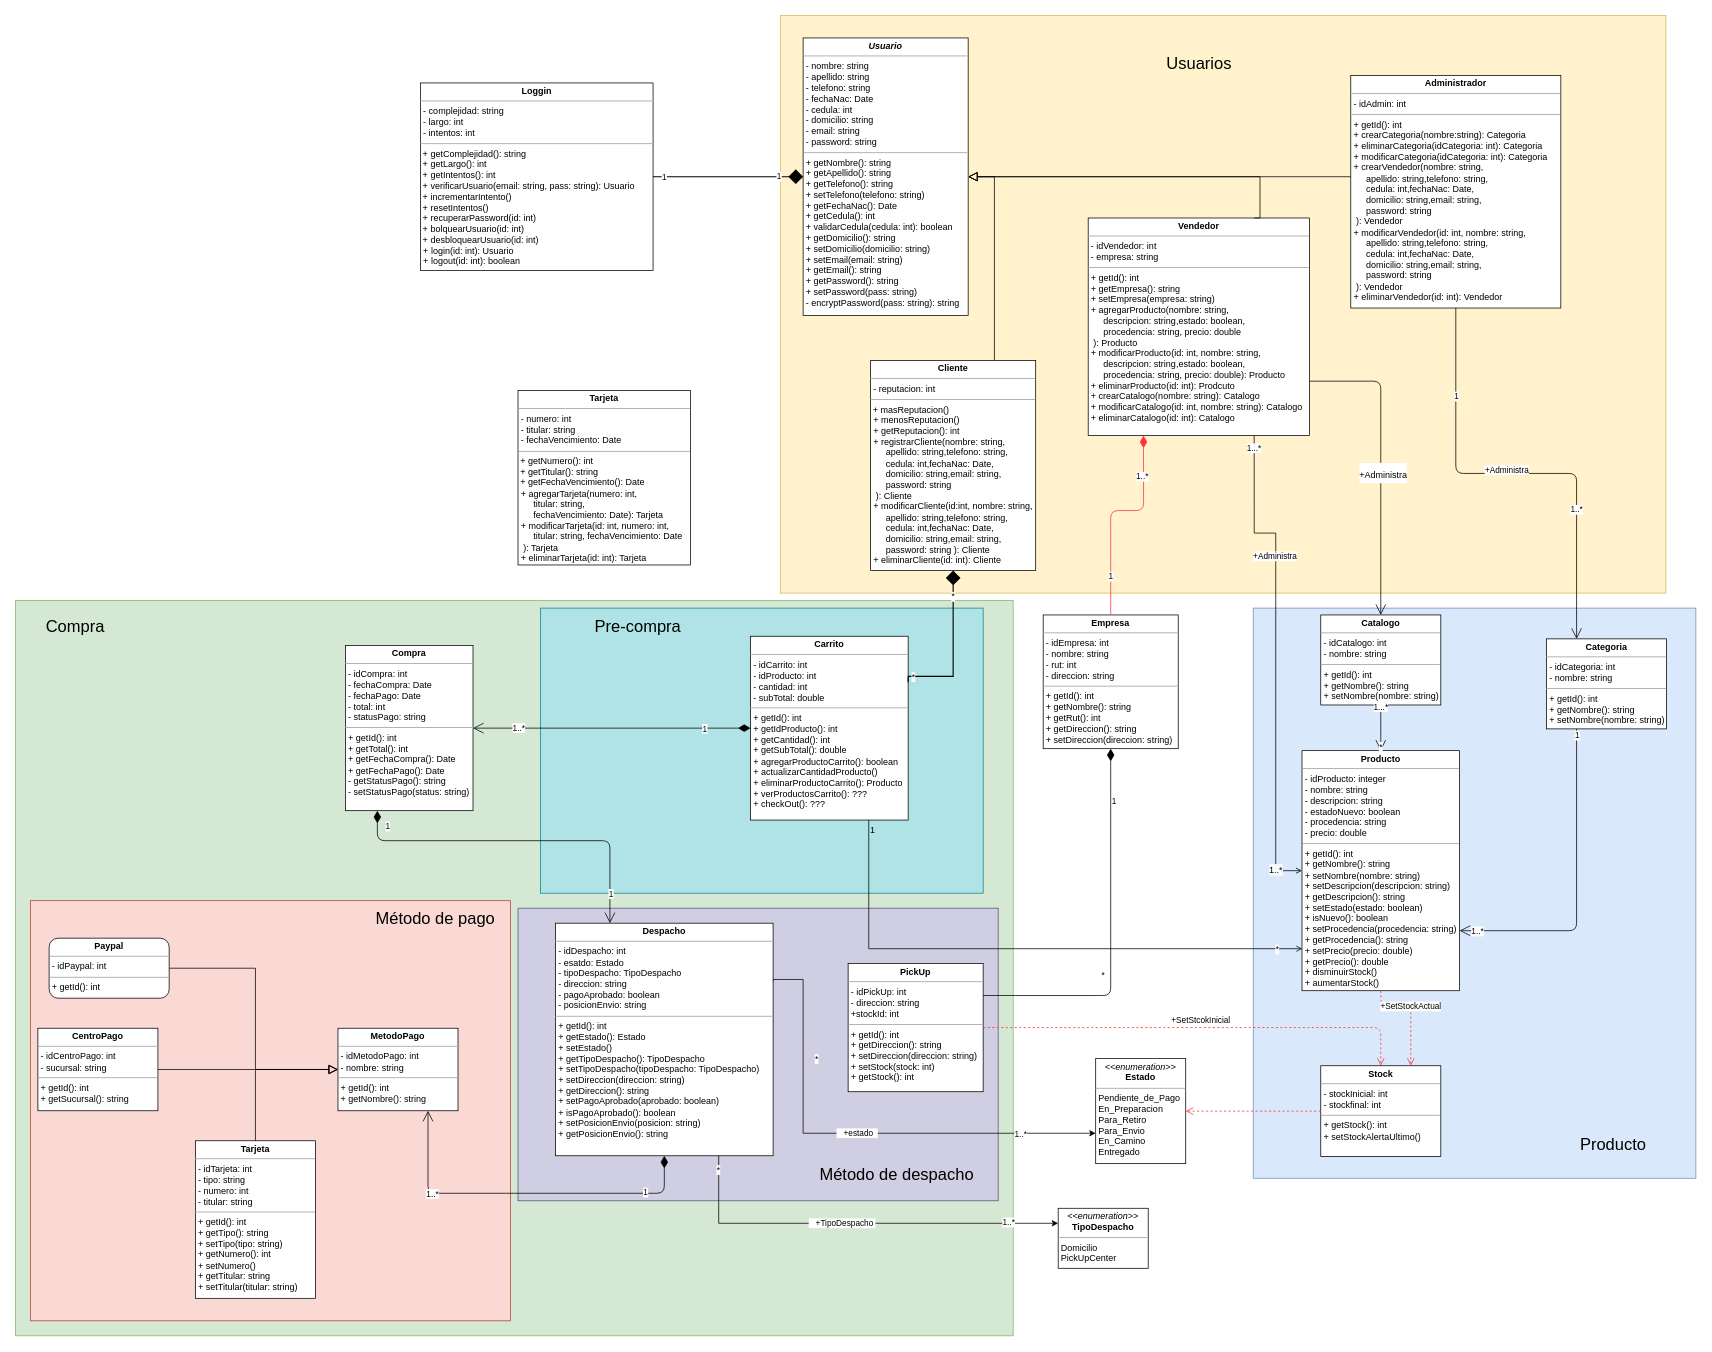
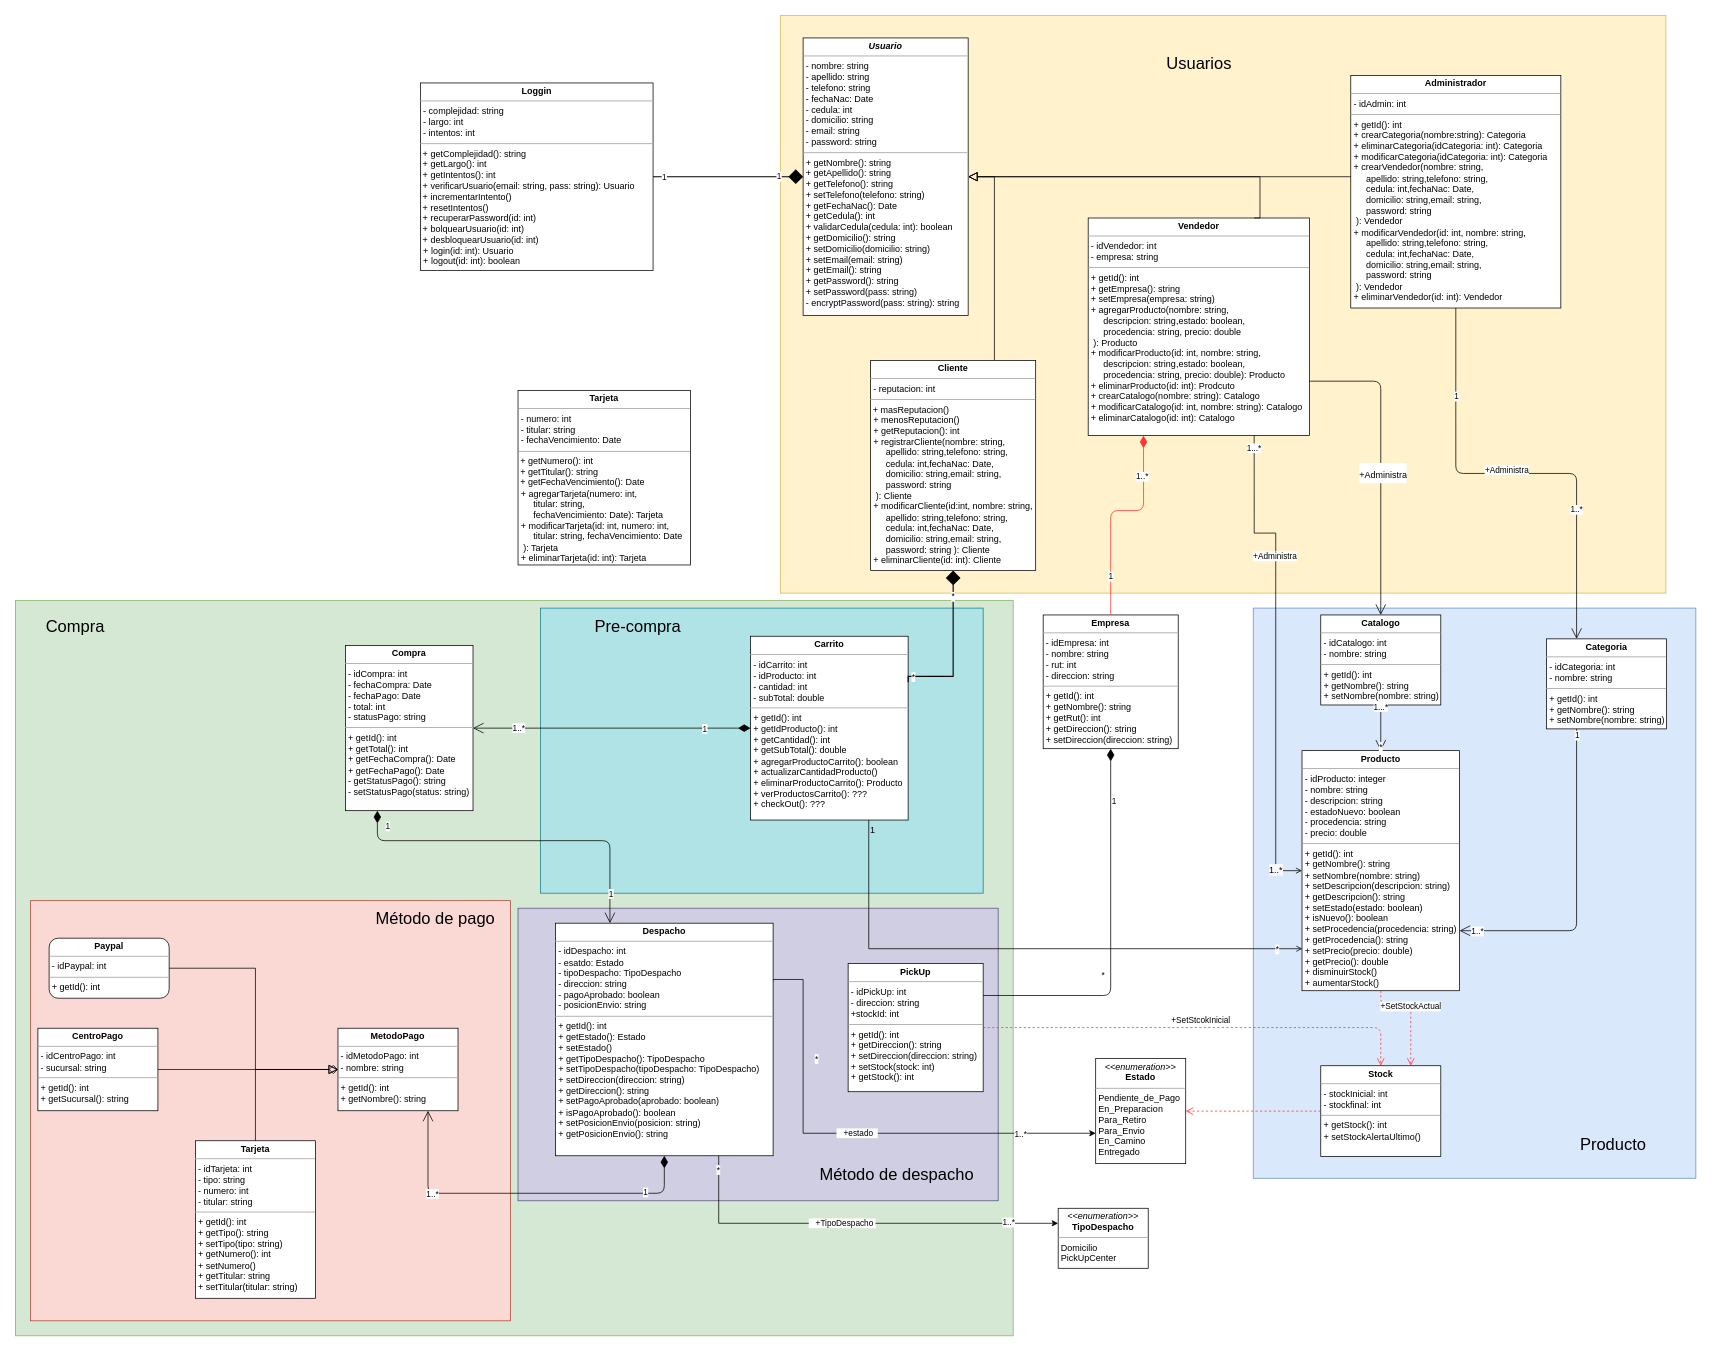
edge "Tarjeta - idTarjeta: int - tipo: string - numero: int - titular: string + getId(): int + getTipo(): string + setTipo(tipo: string) + getNumero(): int + setNumero() + getTitular: string + setTitular(titular: string)" -> "MetodoPago - idMetodoPago: int - nombre: string + getId(): int + getNombre(): string": arrowhead block -> diamond
